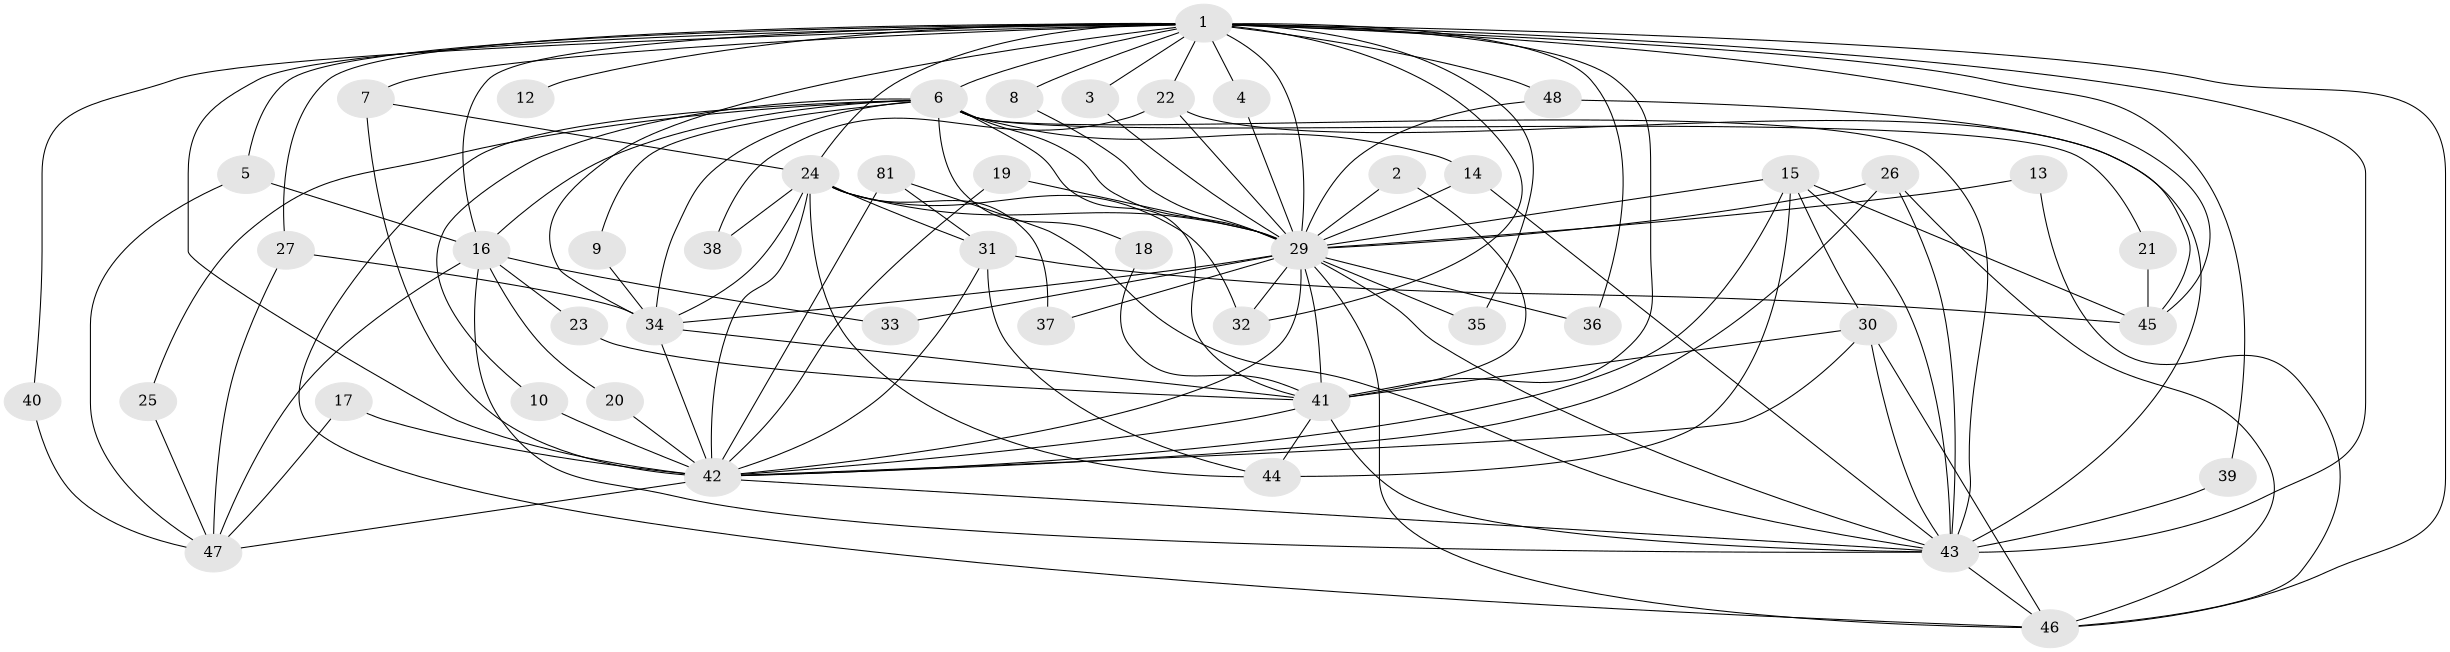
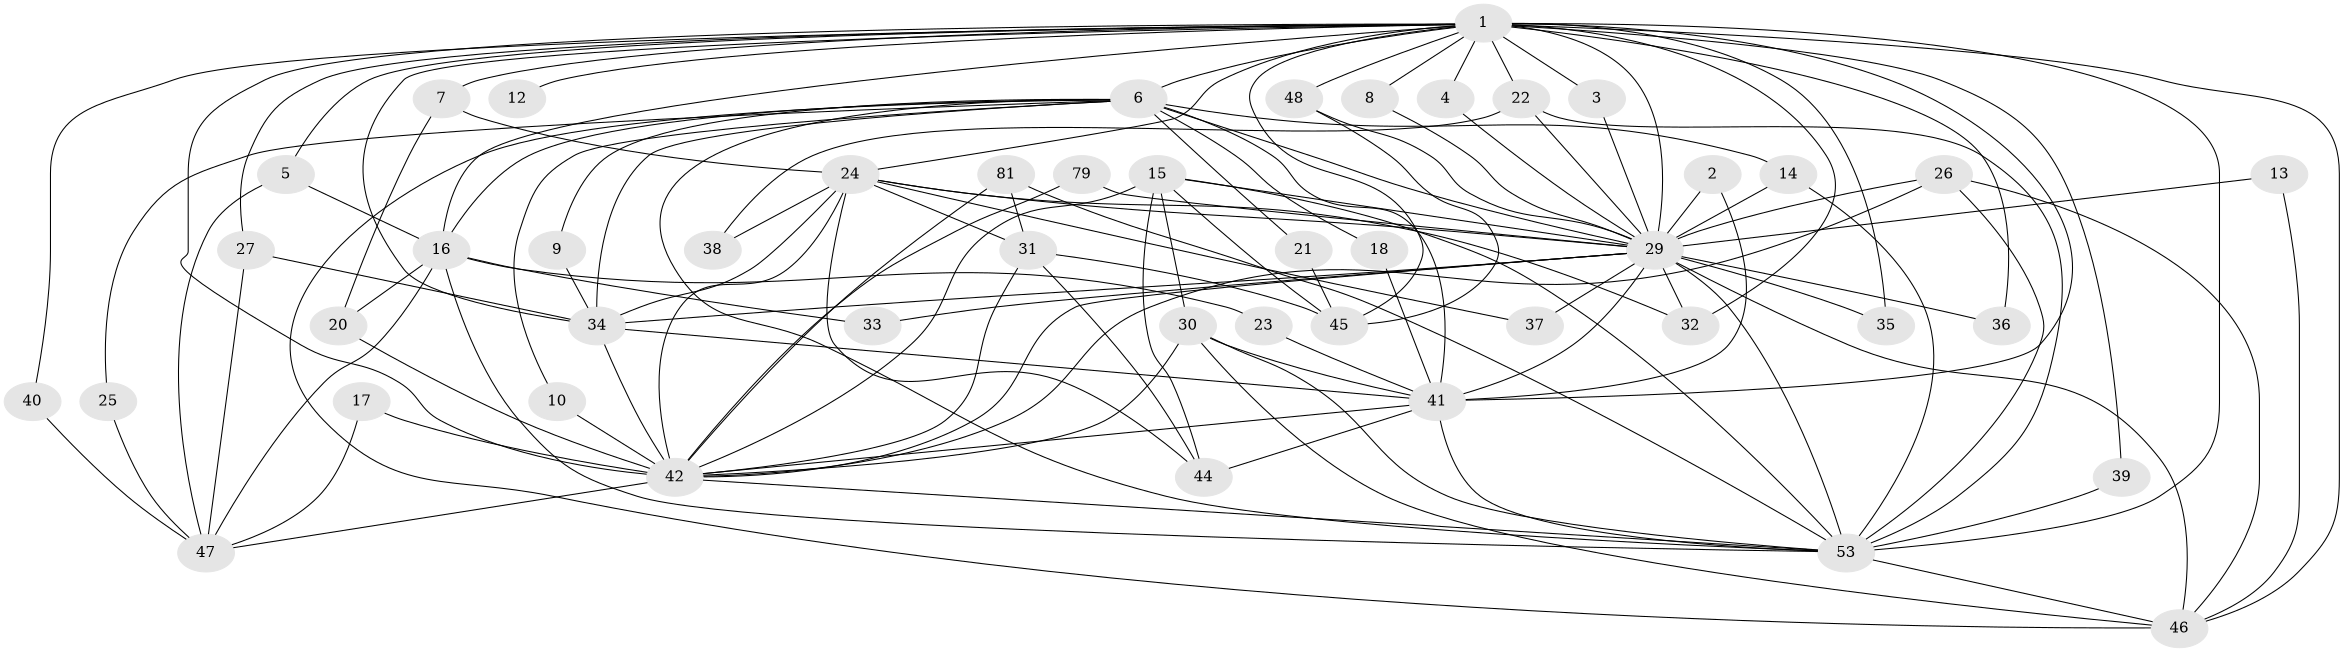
node "19": label "19" -> "79"
edge "7" -- "42": now "7" -- "20"
node "43": label "43" -> "53"
